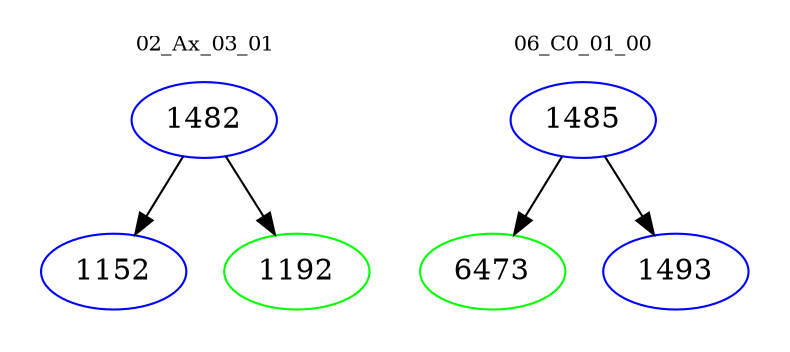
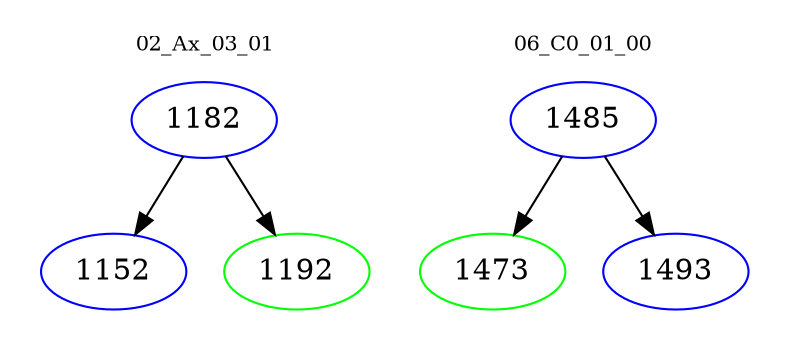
node "1482": label "1482" -> "1182"
node "6473": label "6473" -> "1473"
